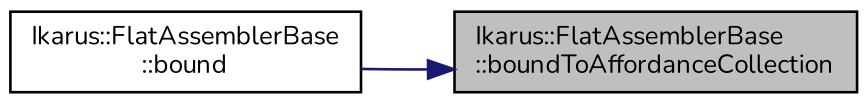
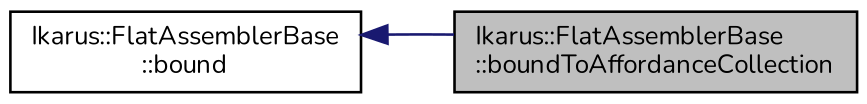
edge "Ikarus::FlatAssemblerBase ::bound" -> "Ikarus::FlatAssemblerBase ::boundToAffordanceCollection": reversed
